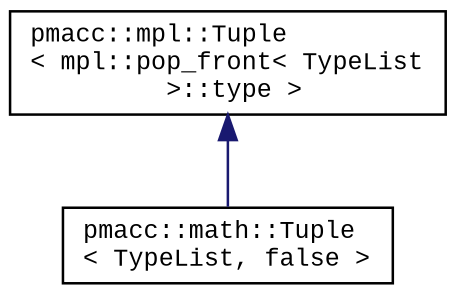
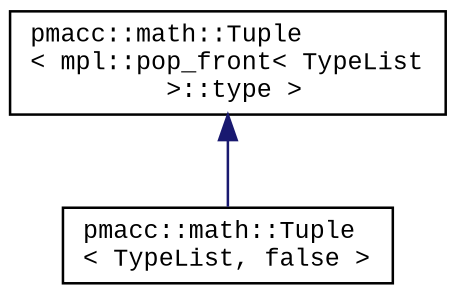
node "pmacc::mpl::Tuple < mpl::pop_front< TypeList >::type >": label "pmacc::mpl::Tuple < mpl::pop_front< TypeList >::type >" -> "pmacc::math::Tuple < mpl::pop_front< TypeList >::type >"
